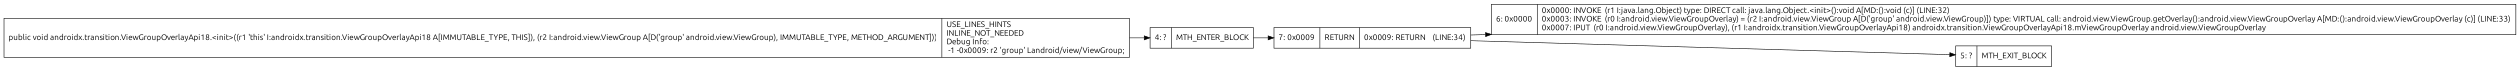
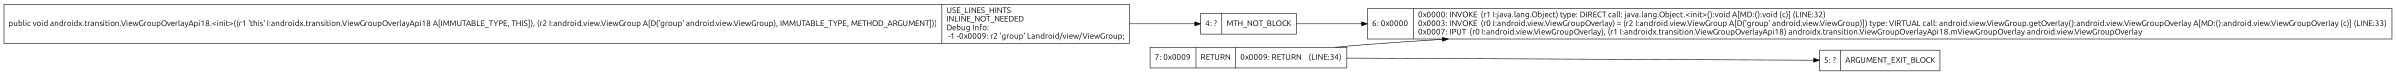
node "4: ?": text "MTH_ENTER_BLOCK" -> "MTH_NOT_BLOCK"
edge "4: ?" -> "7: 0x0009": now "4: ?" -> "6: 0x0000"
node "5: ?": text "MTH_EXIT_BLOCK" -> "ARGUMENT_EXIT_BLOCK"
